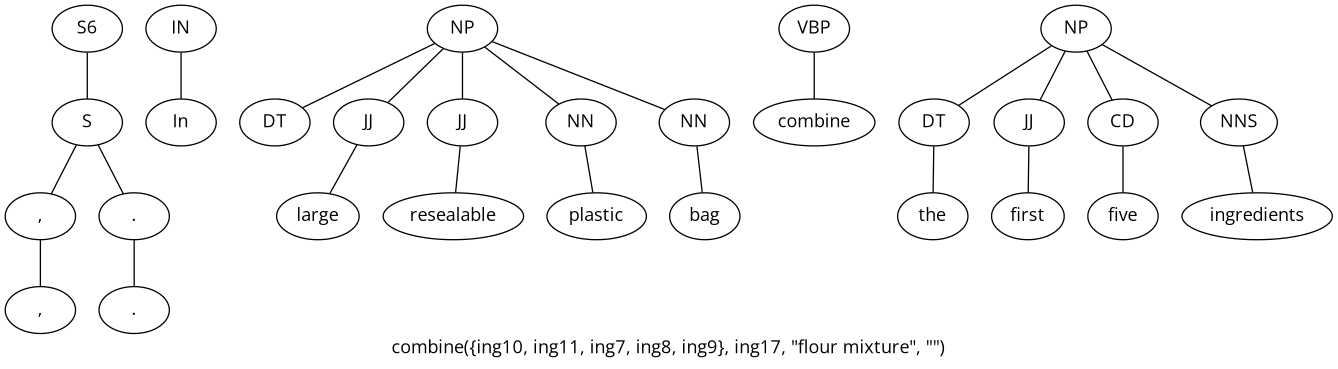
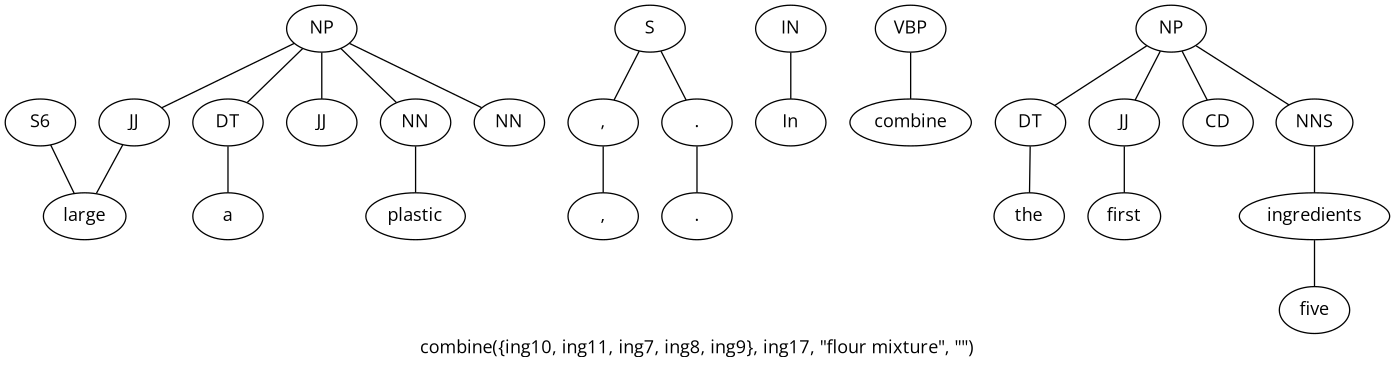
edge "S6" -- "S": now "S6" -- "large"
edge "CD" -- "five": now "ingredients" -- "five"
node "a": added
node "resealable": removed
node "bag": removed
